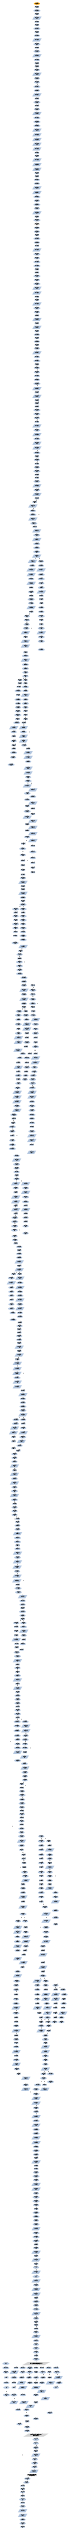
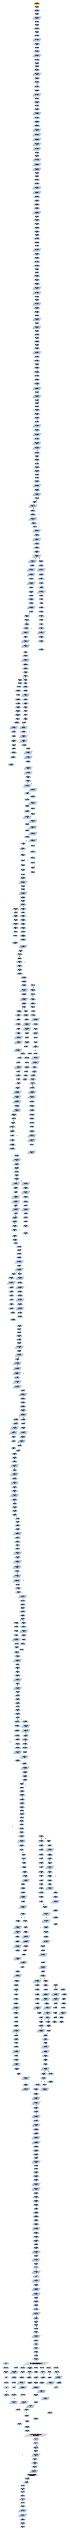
node "0x00433a09 movl": removed
